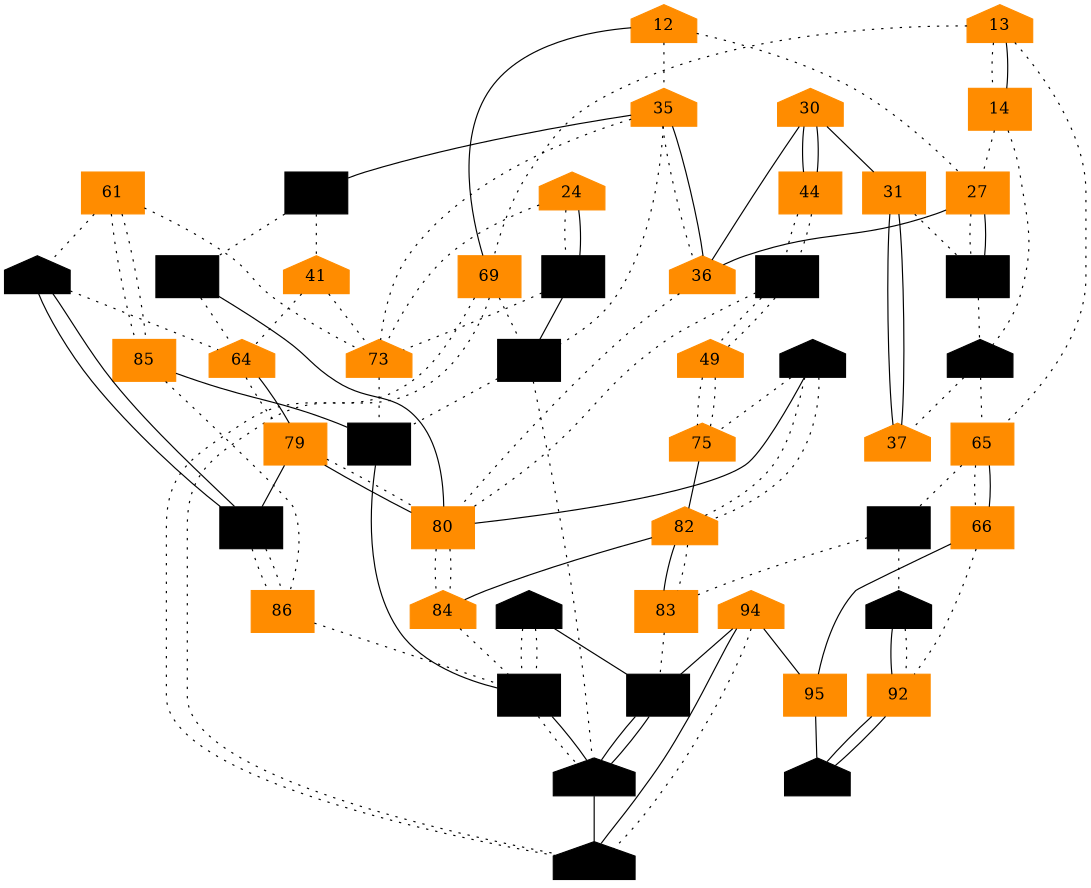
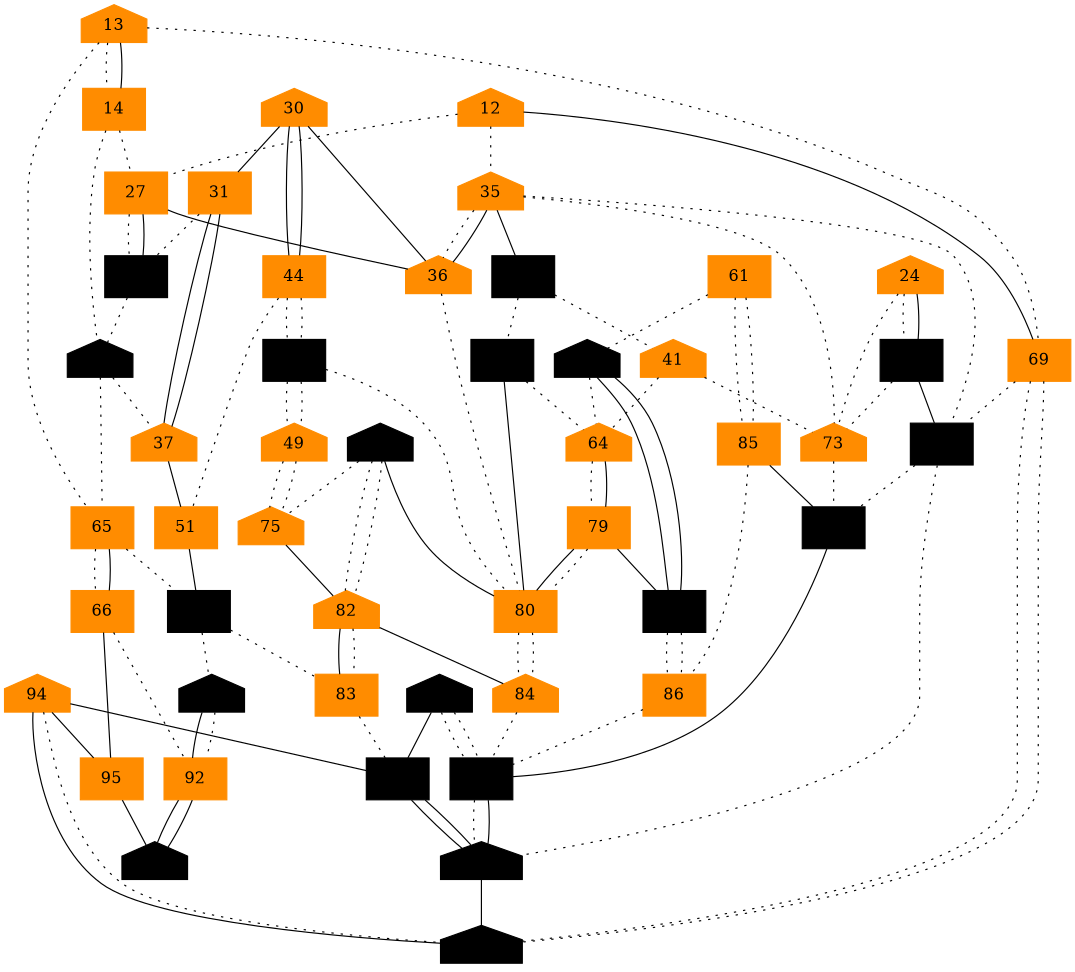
edge "61" -- "73": removed
node "51": added
